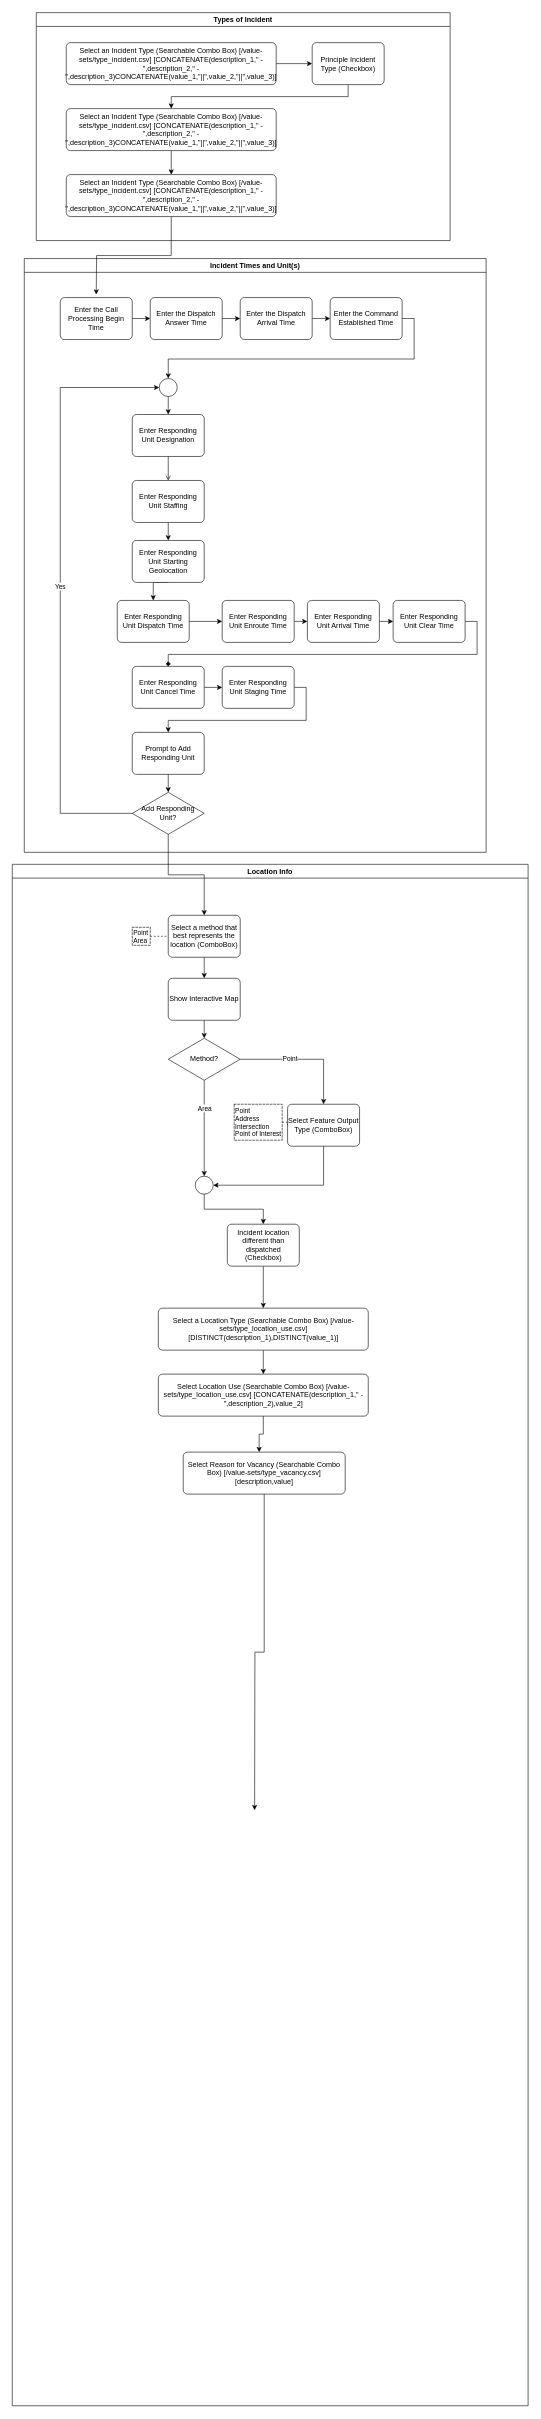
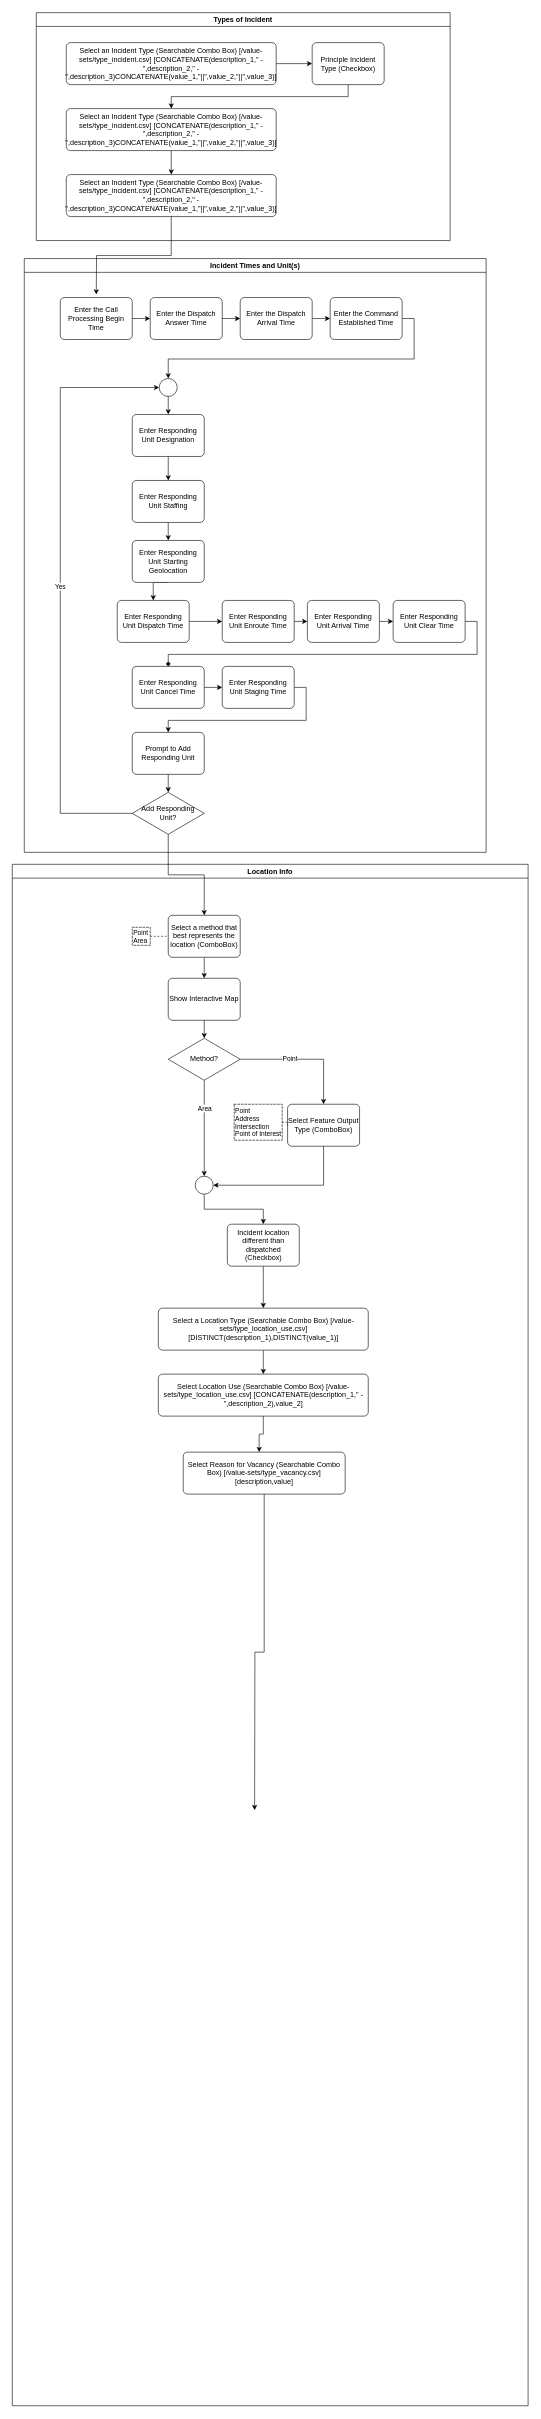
edge "Enter Responding Unit Designation" -> "Enter Responding Unit Staffing": arrowhead open -> classic
